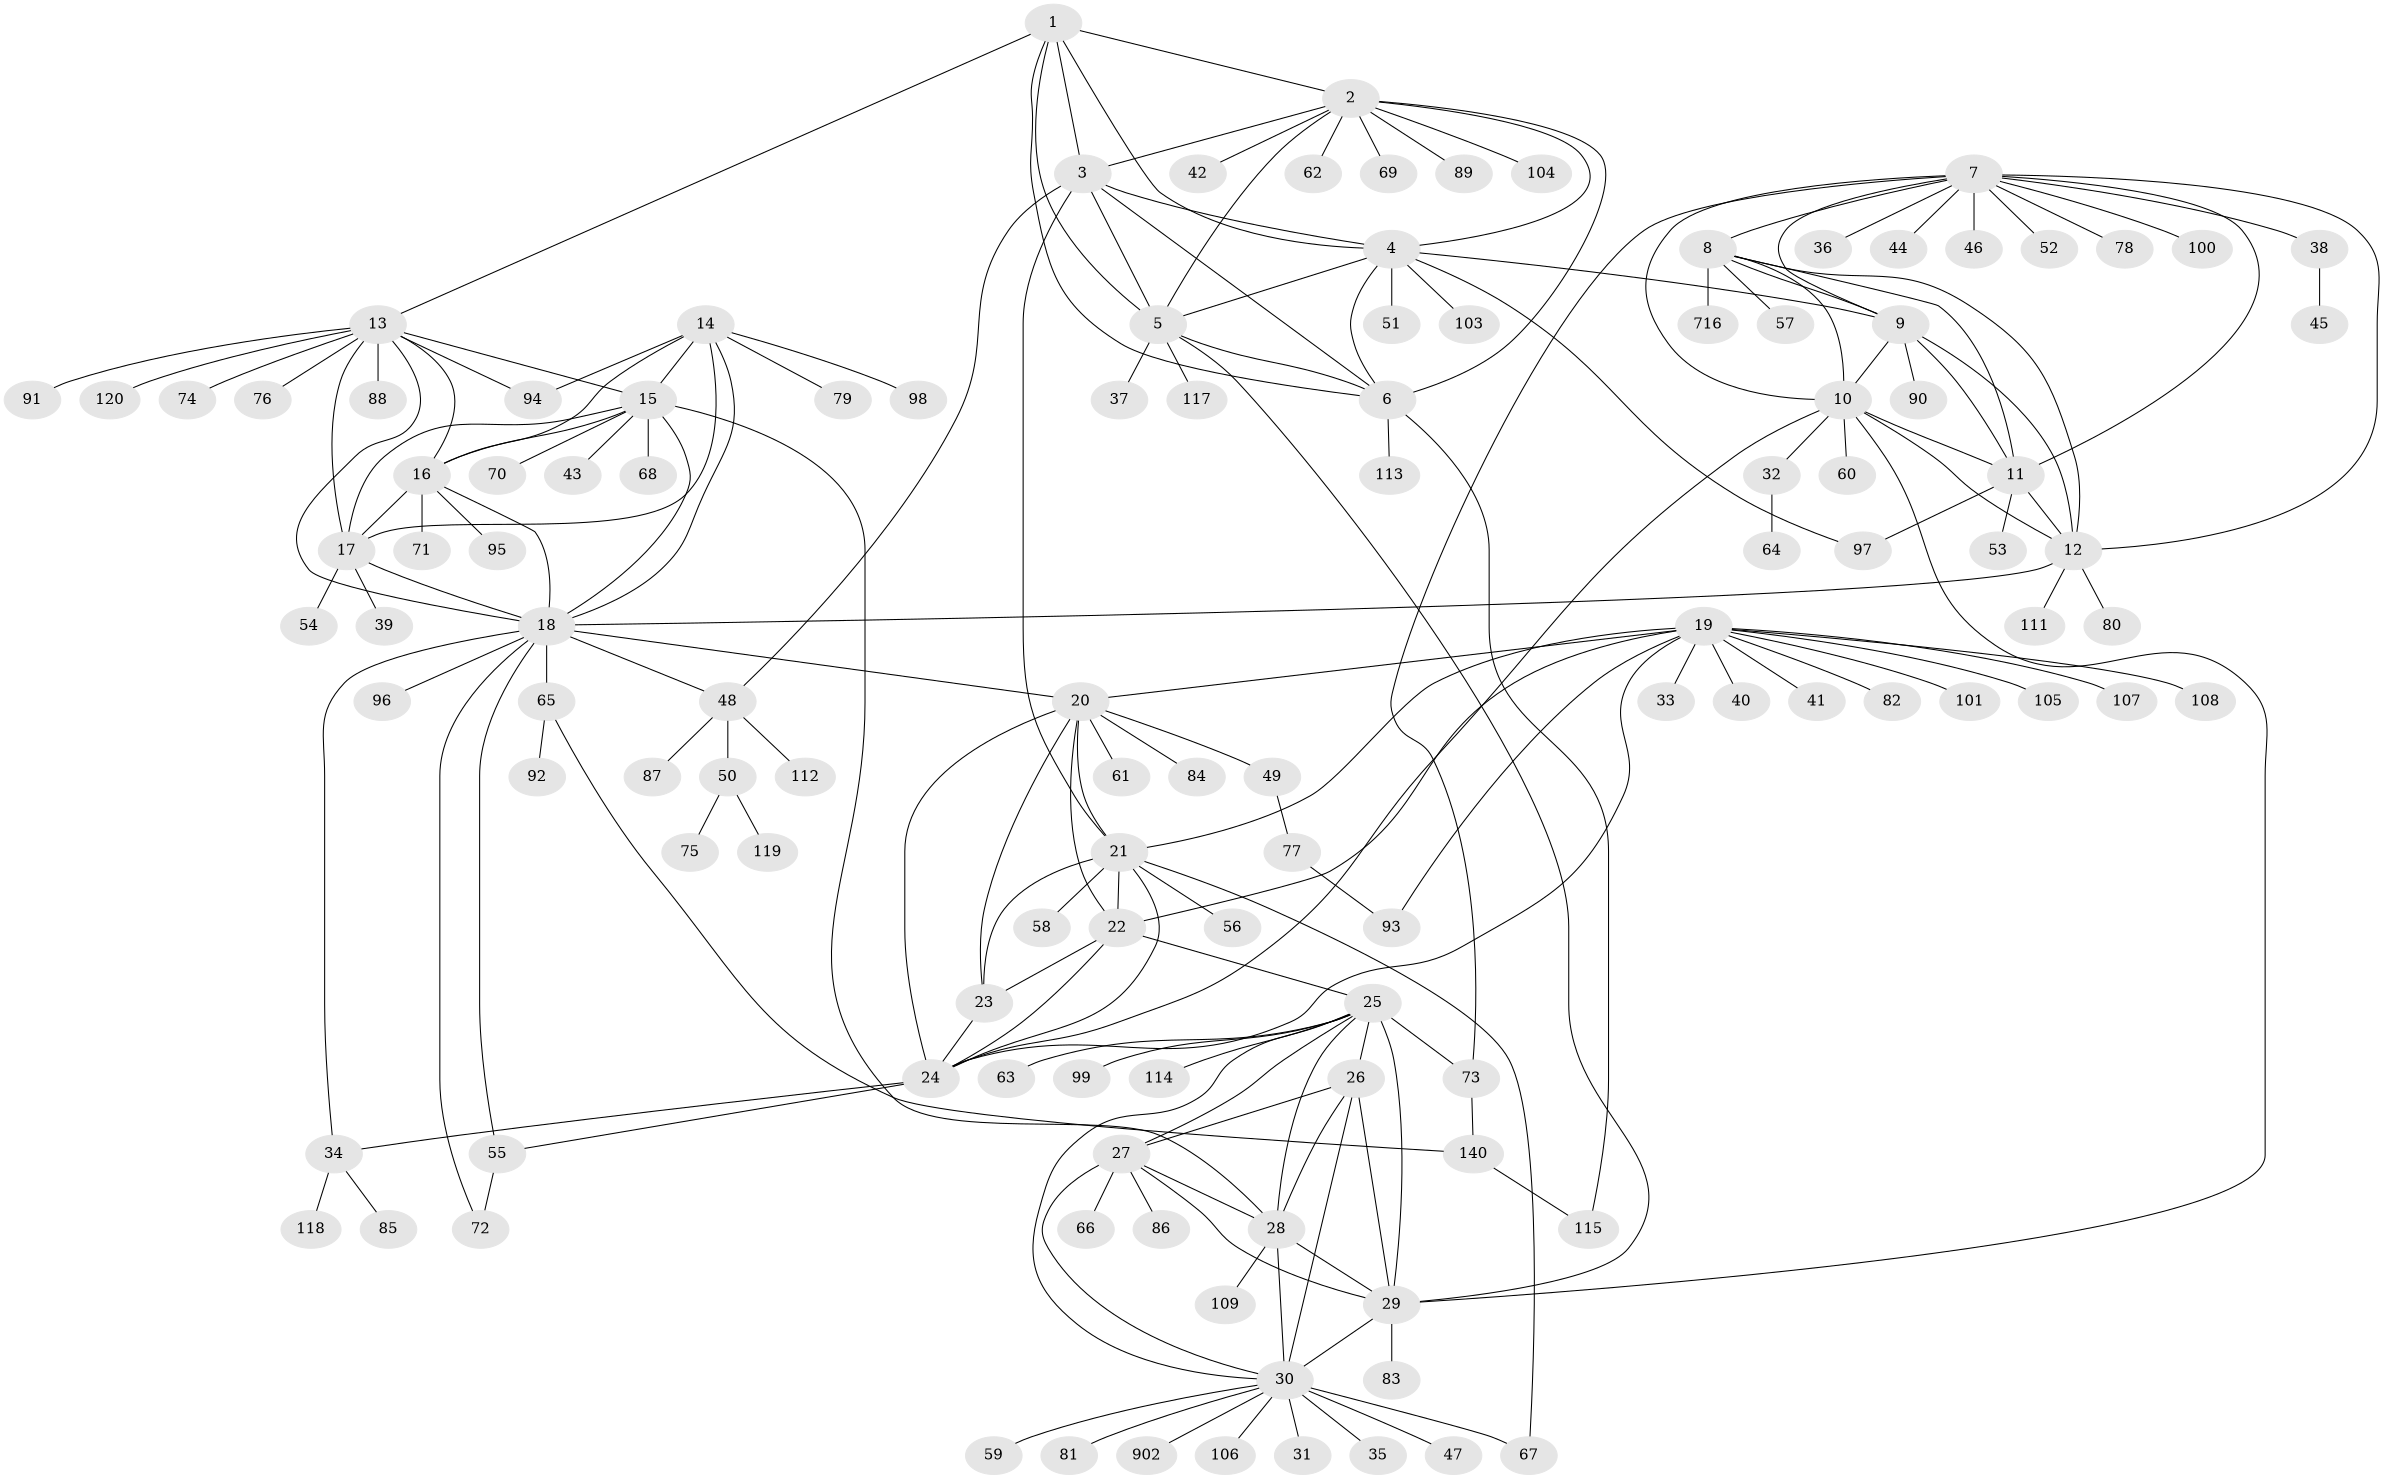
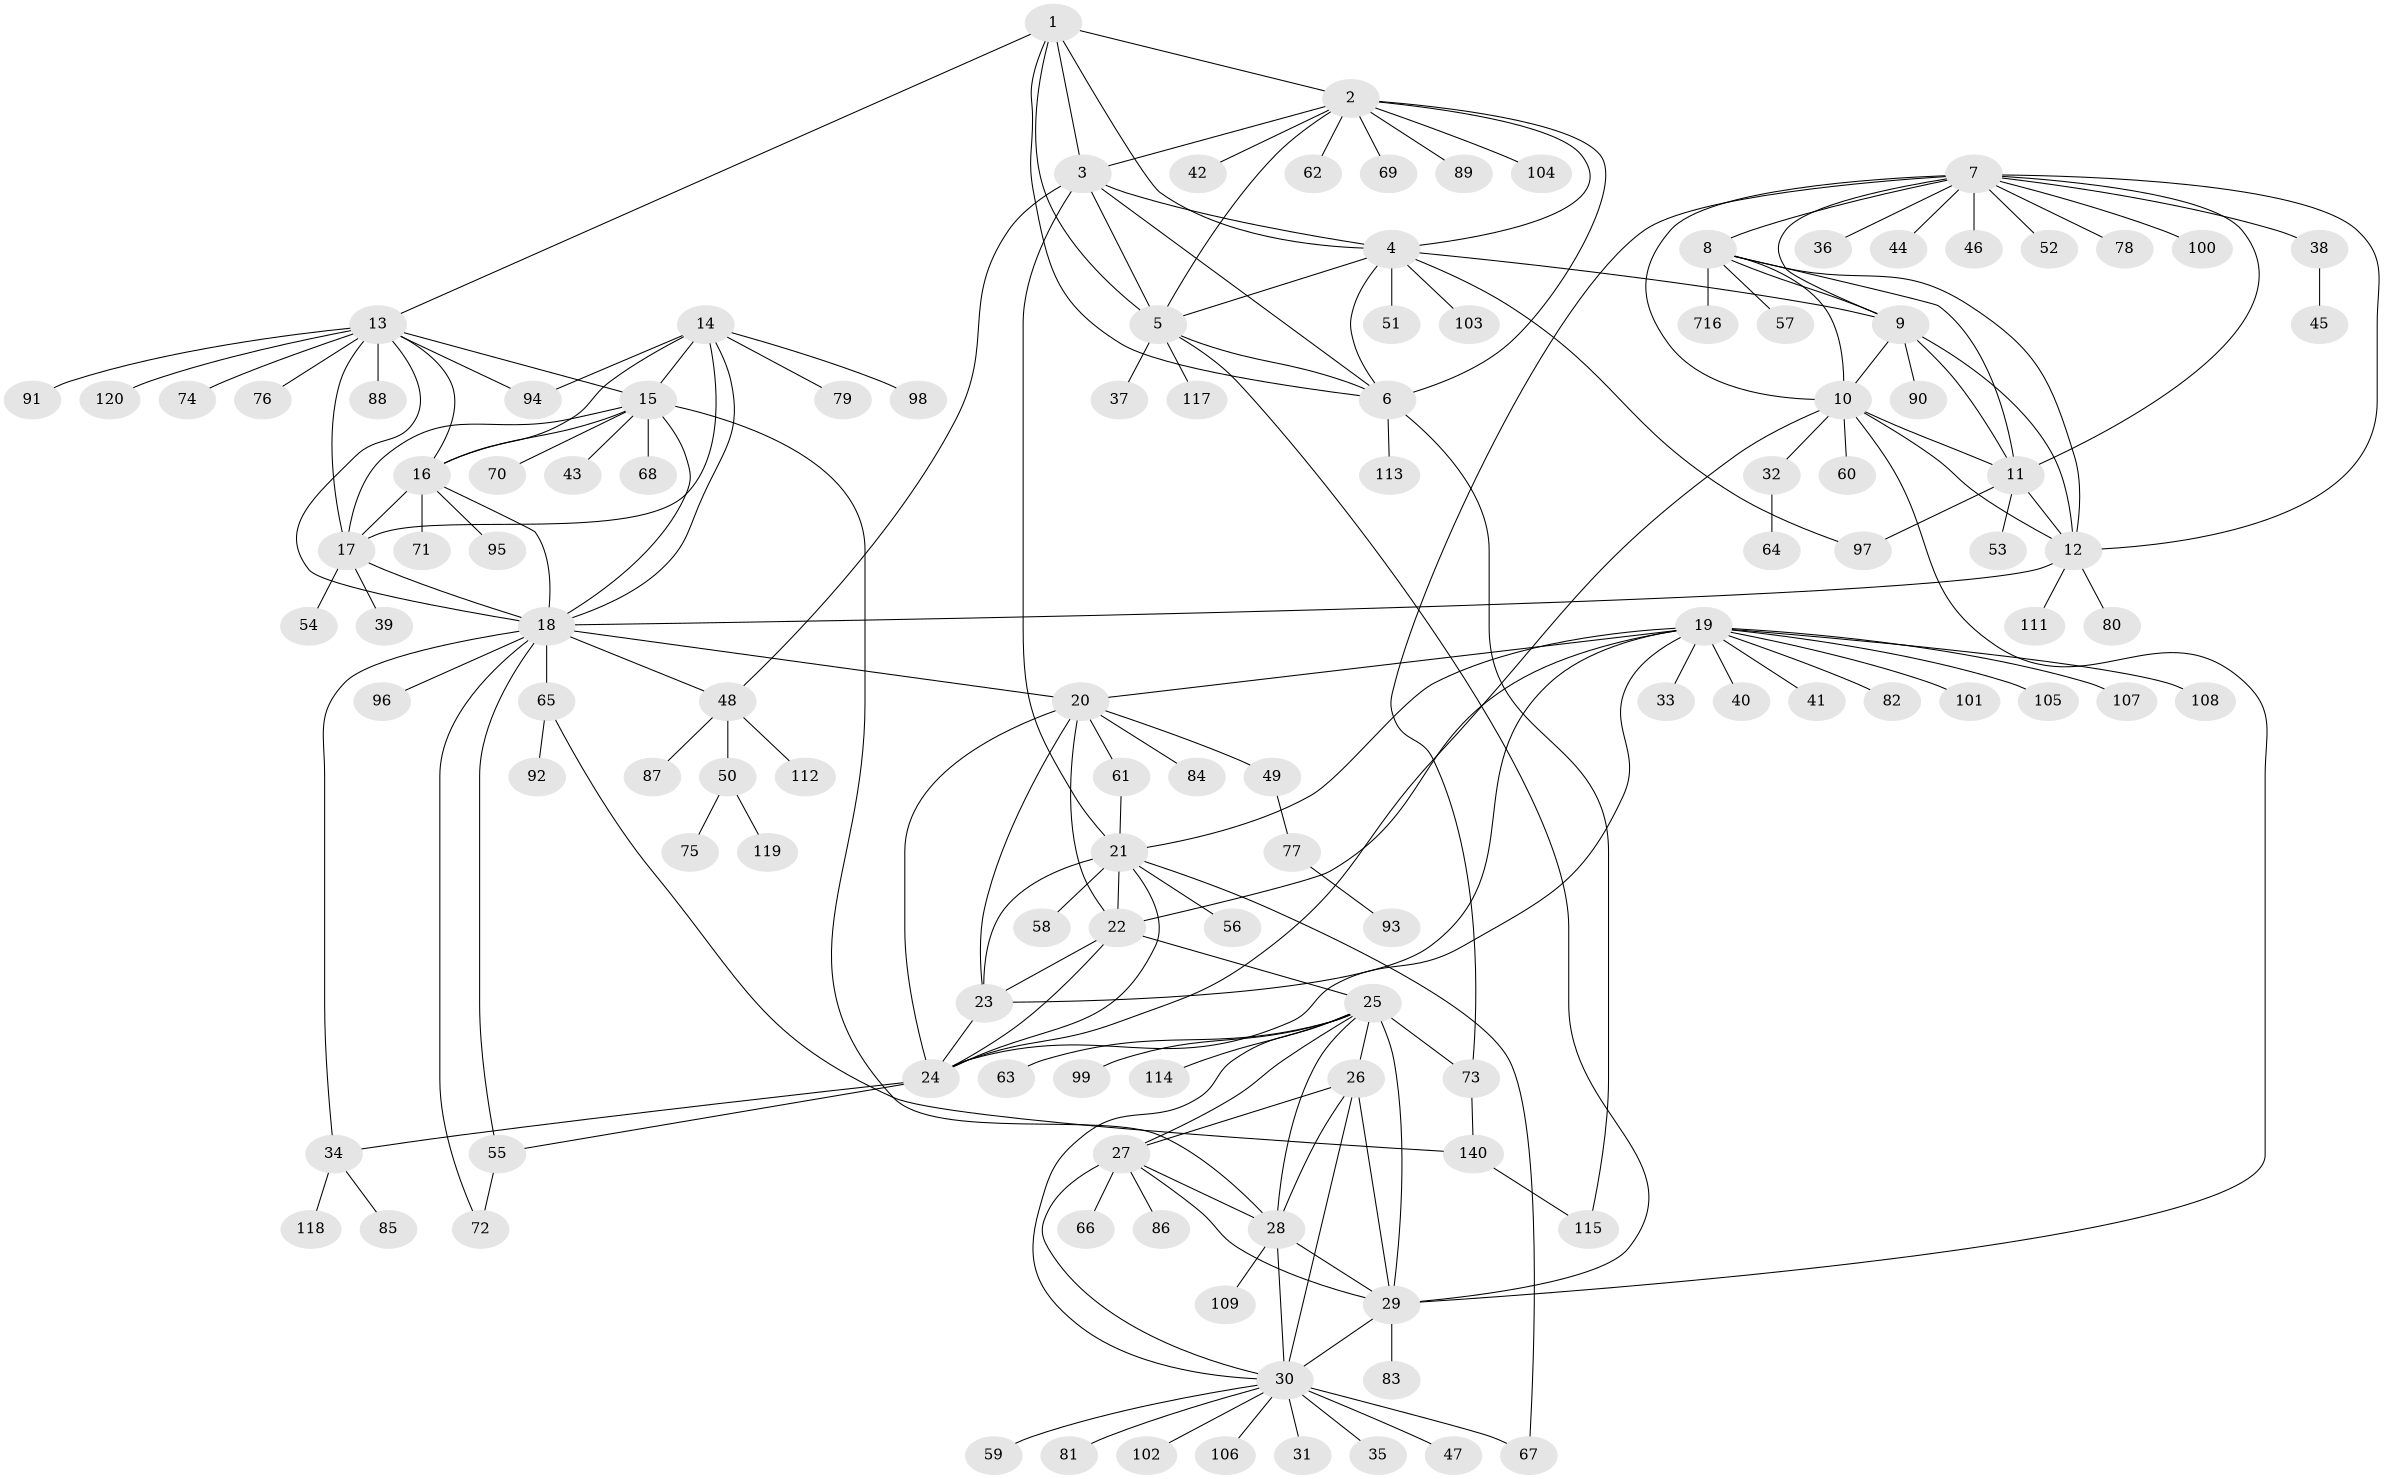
edge "19" -- "93": now "19" -- "23"
edge "20" -- "21": now "61" -- "21"
node "902": label "902" -> "102"
